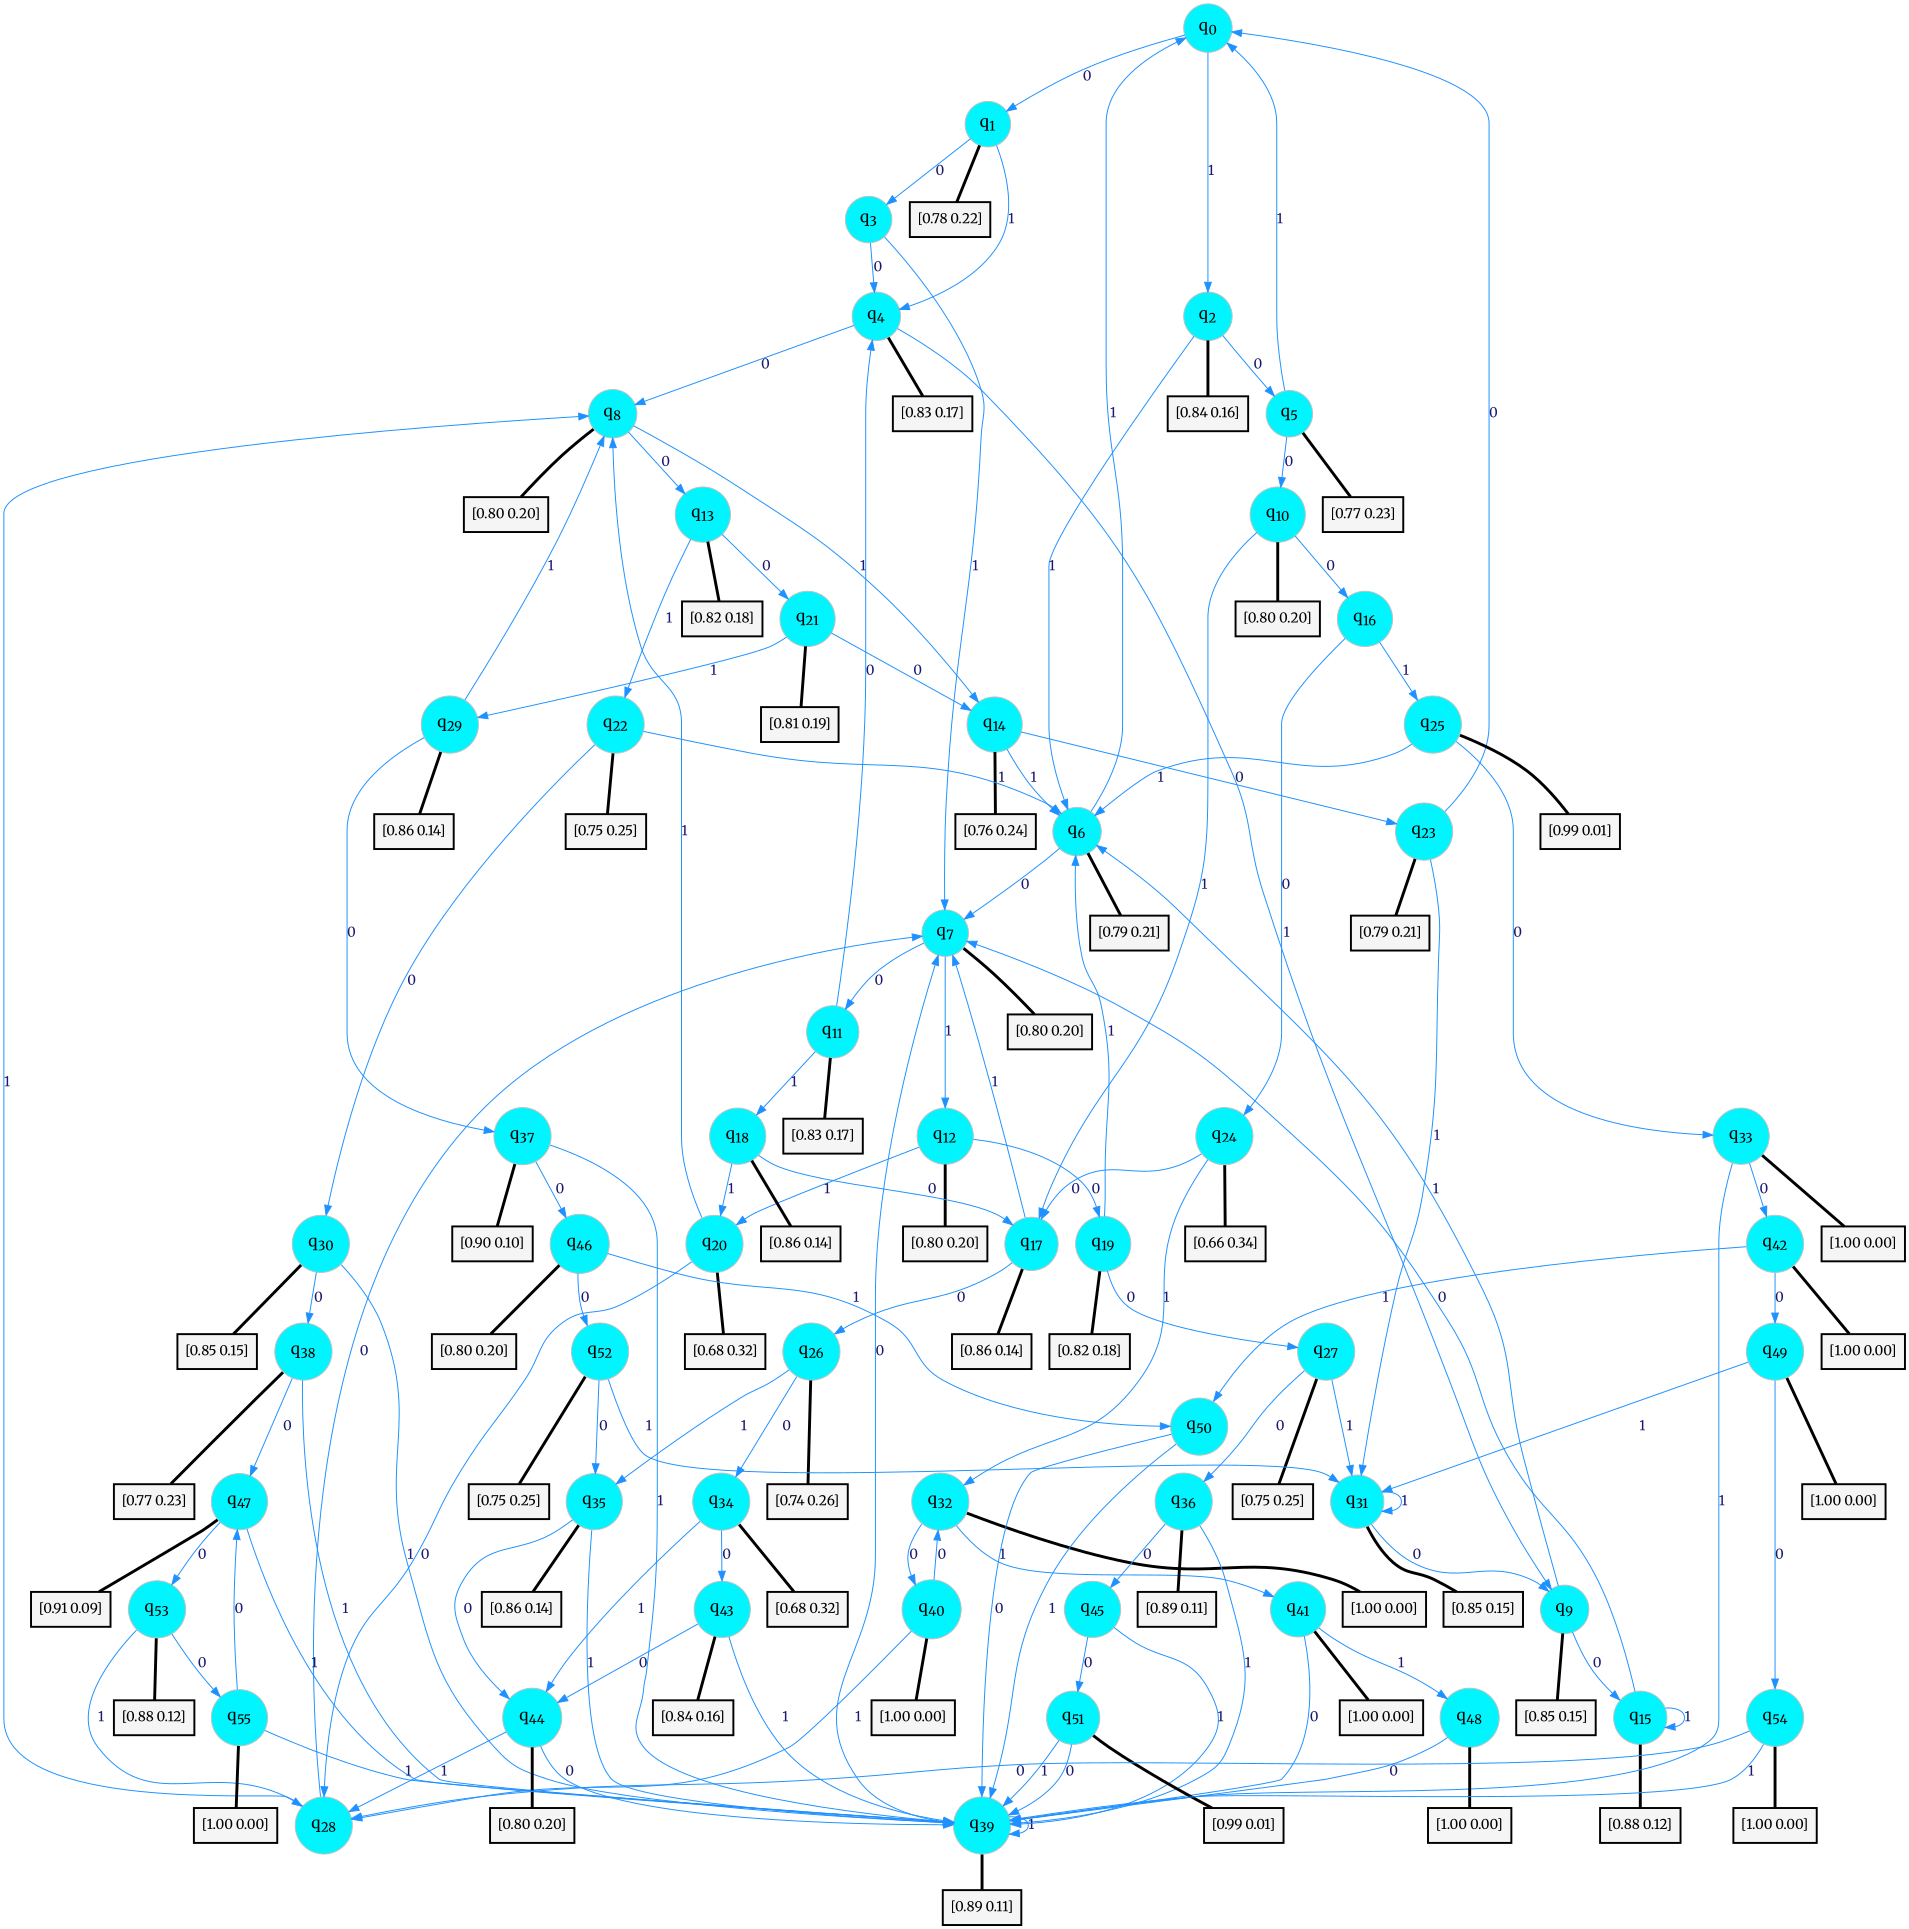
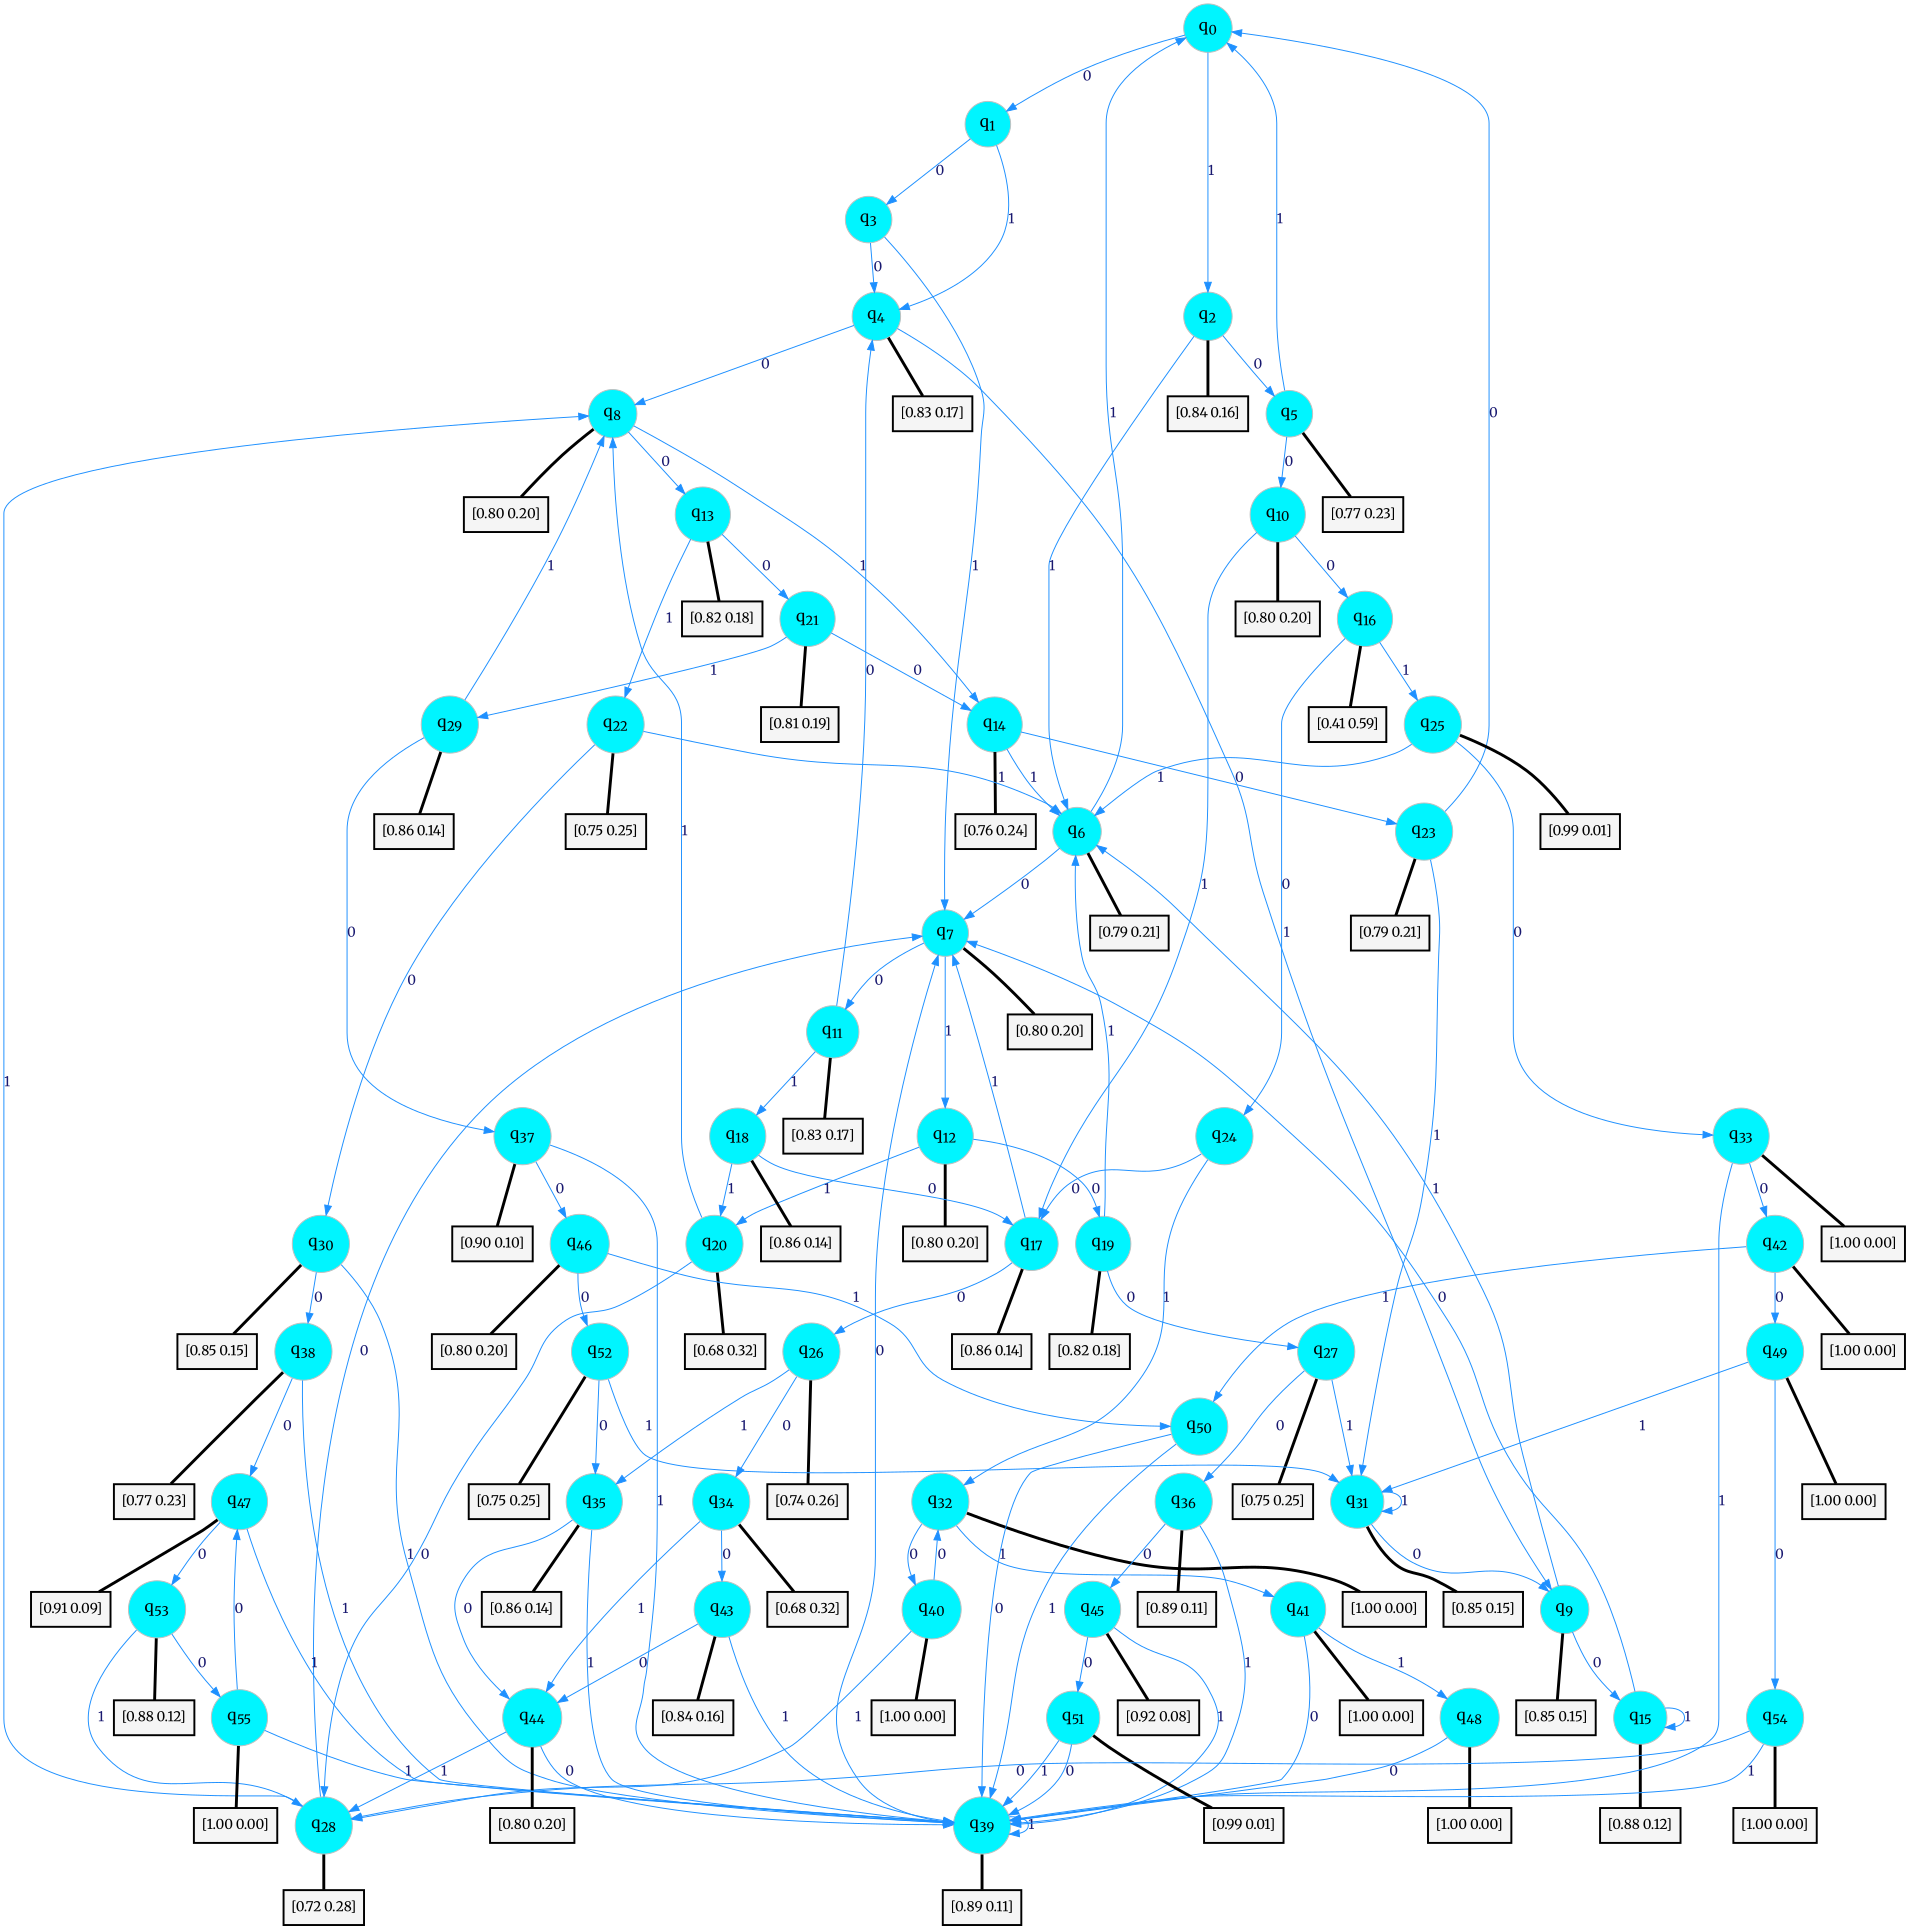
node "[0.78 0.22]": removed
node "[0.41 0.59]": added
node "[0.66 0.34]": removed
node "[0.92 0.08]": added
node "[0.72 0.28]": added
